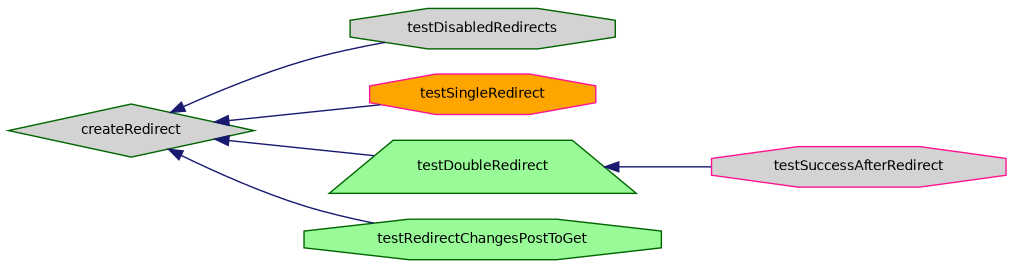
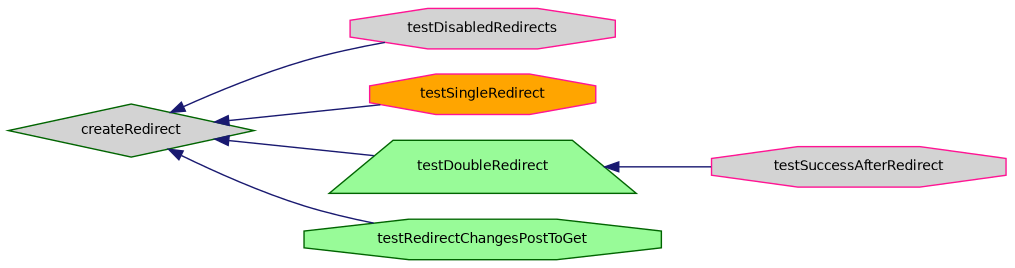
node "testDisabledRedirects": color darkgreen -> deeppink
